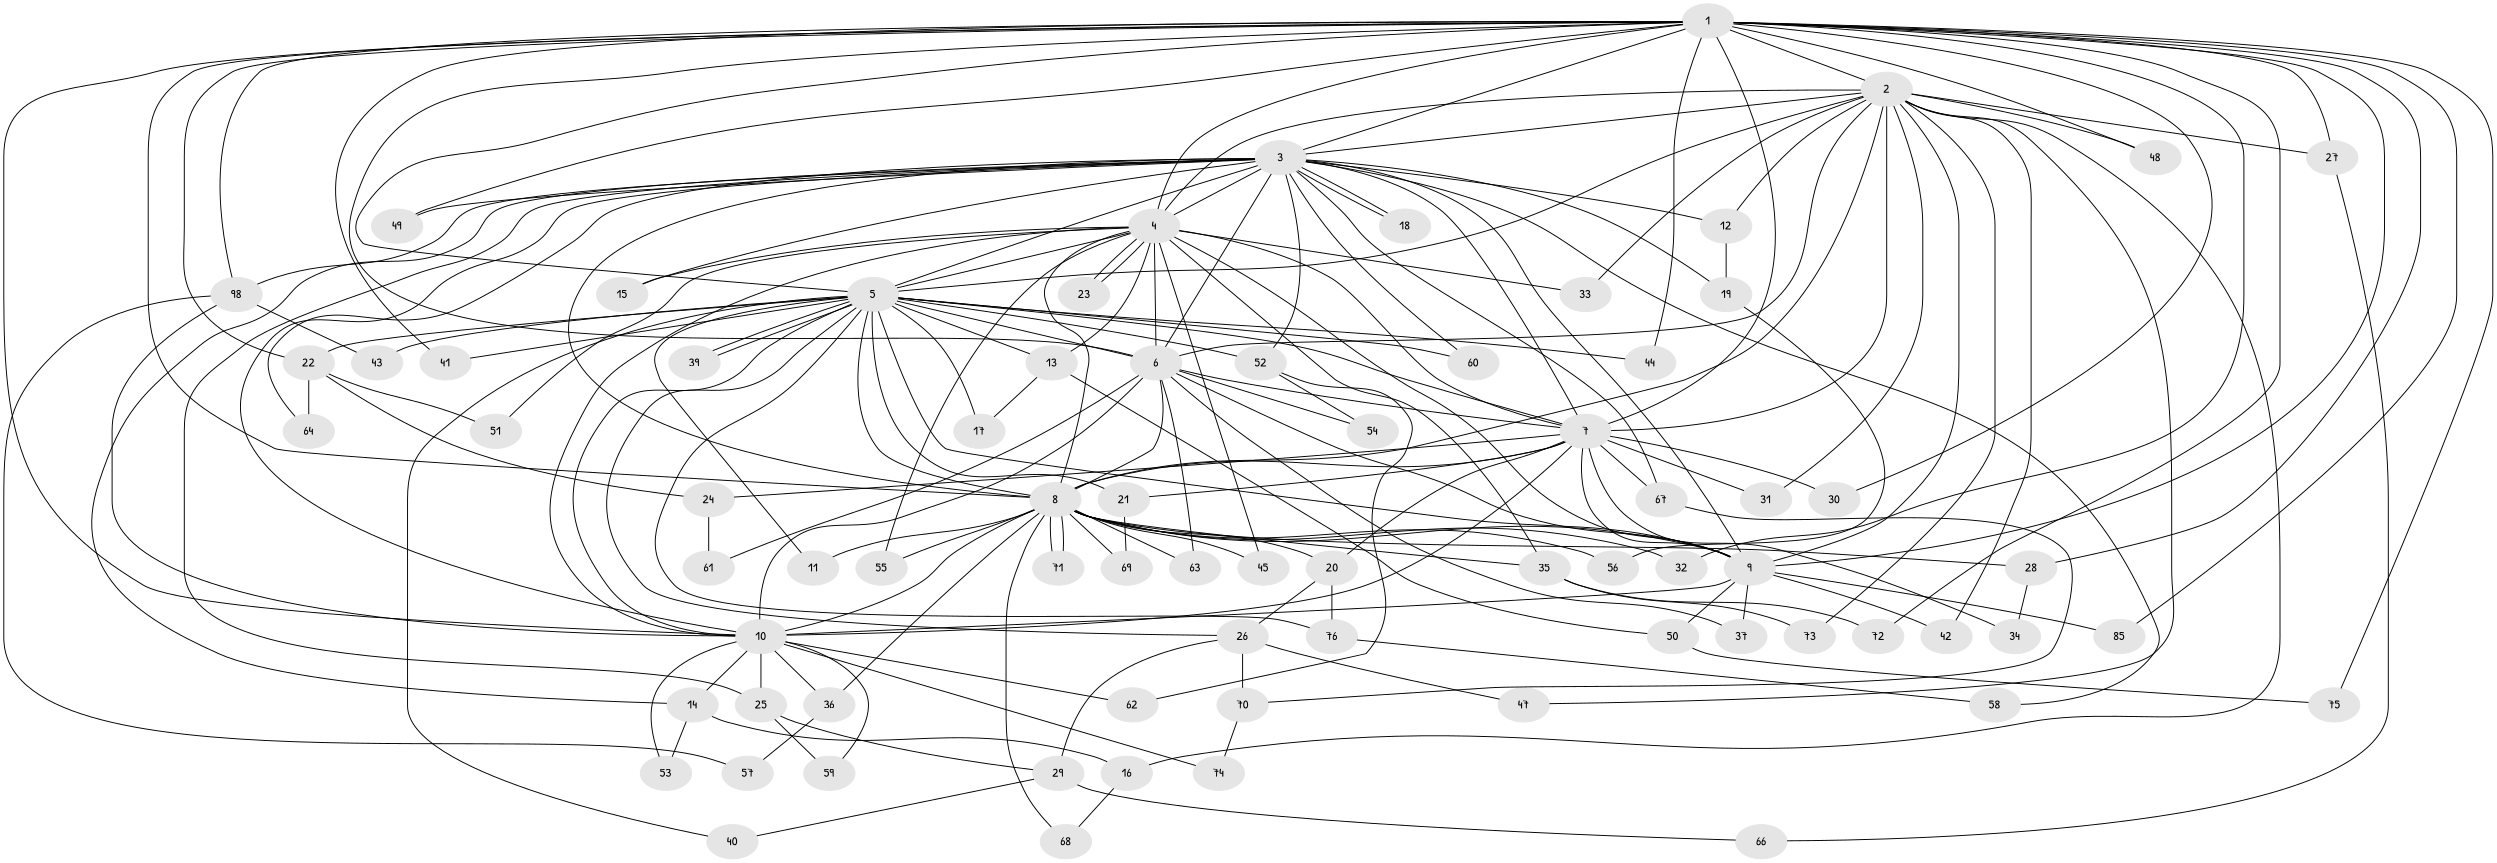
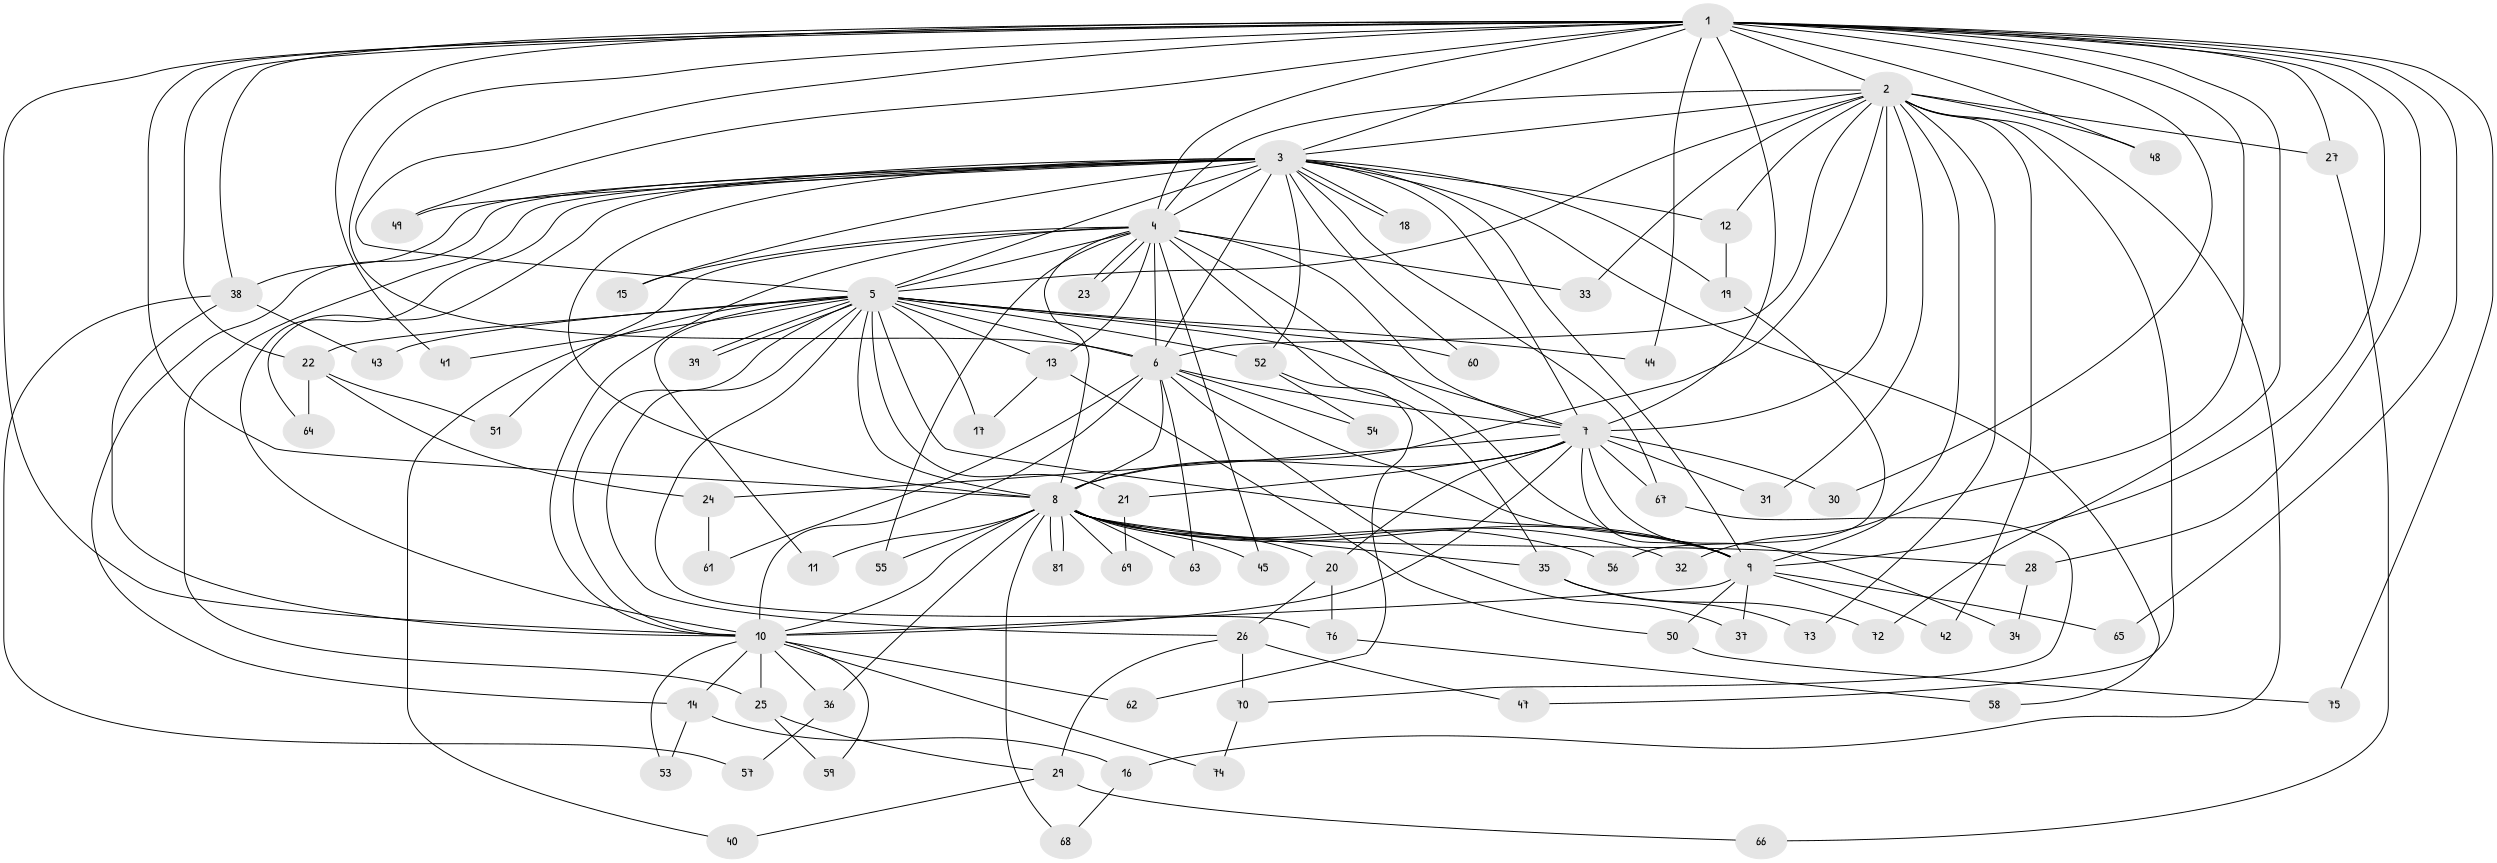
node "98": label "98" -> "38"
node "71": label "71" -> "81"
node "85": label "85" -> "65"
